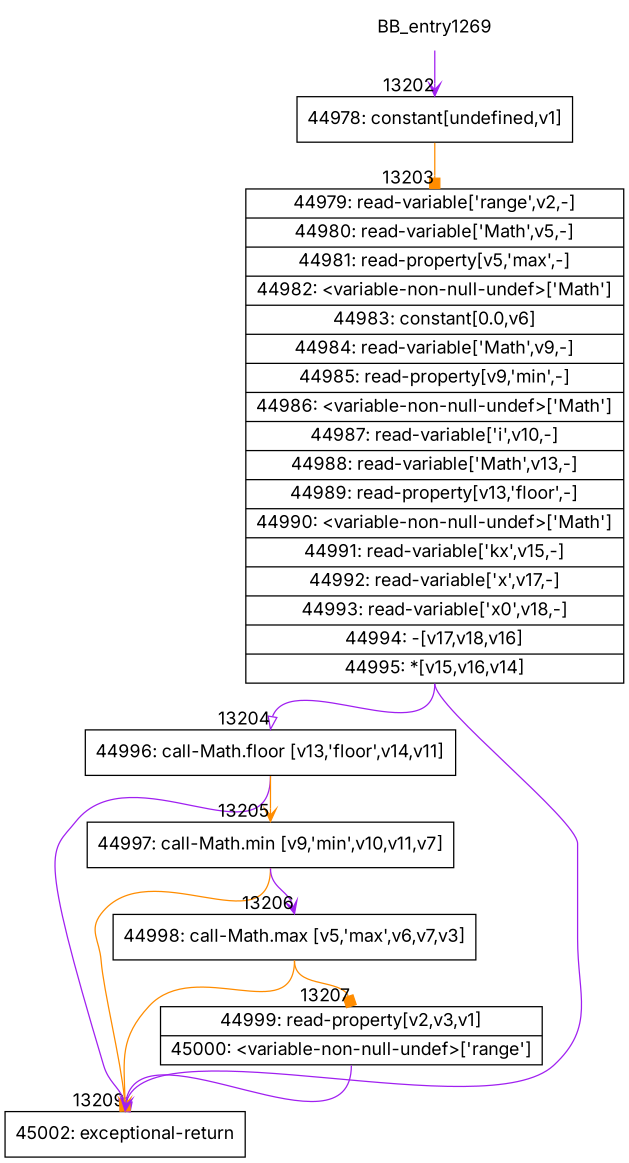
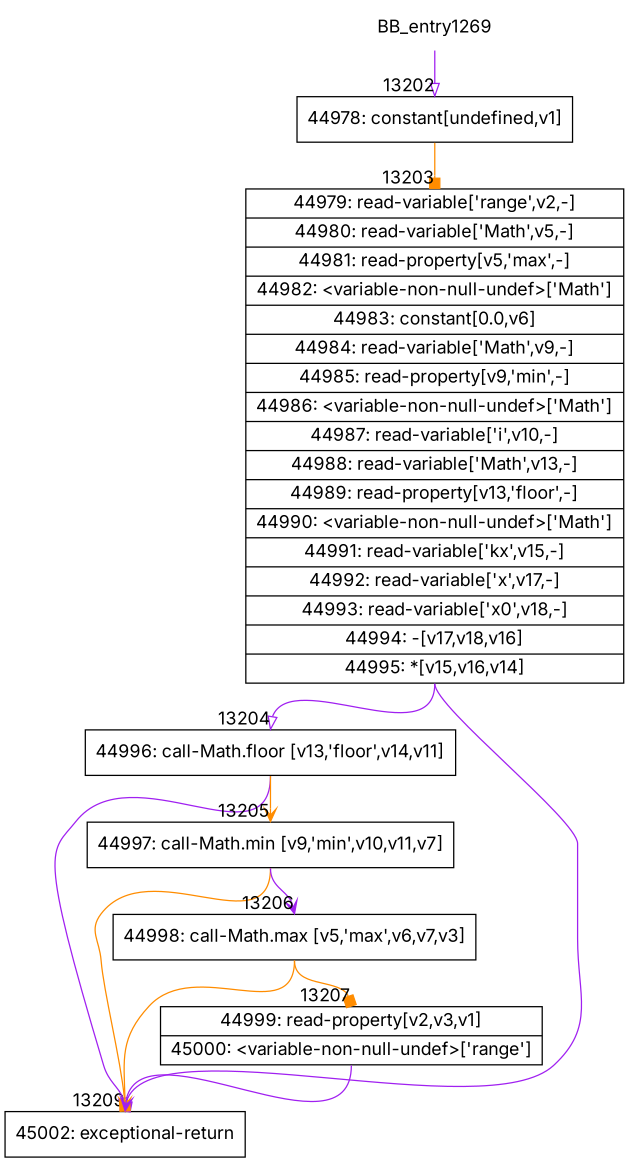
edge "BB_entry1269" -> "44978: constant[undefined,v1]": arrowhead vee -> onormal
